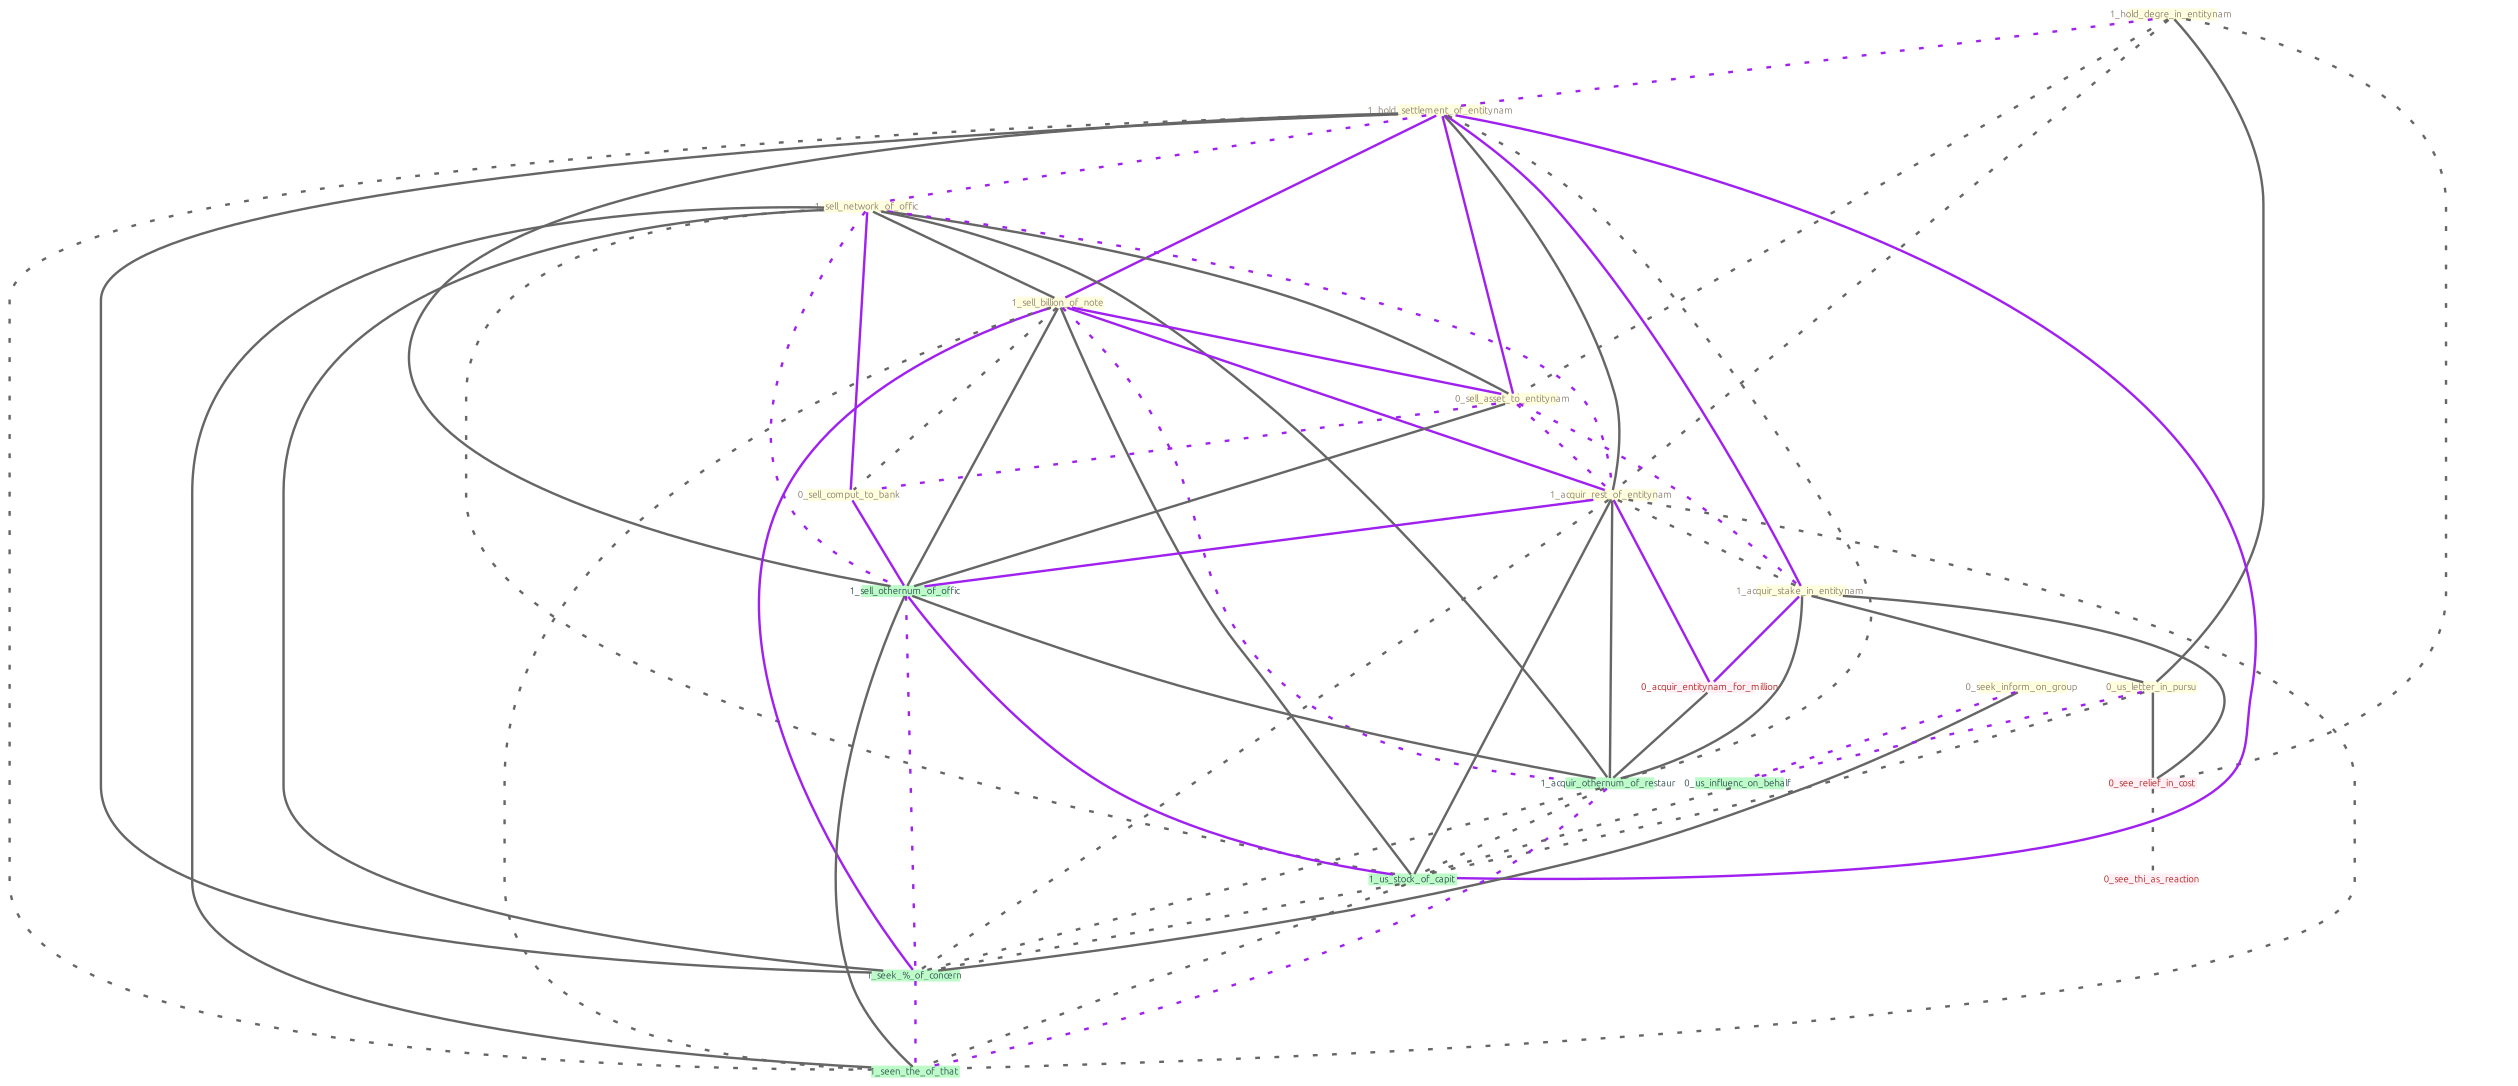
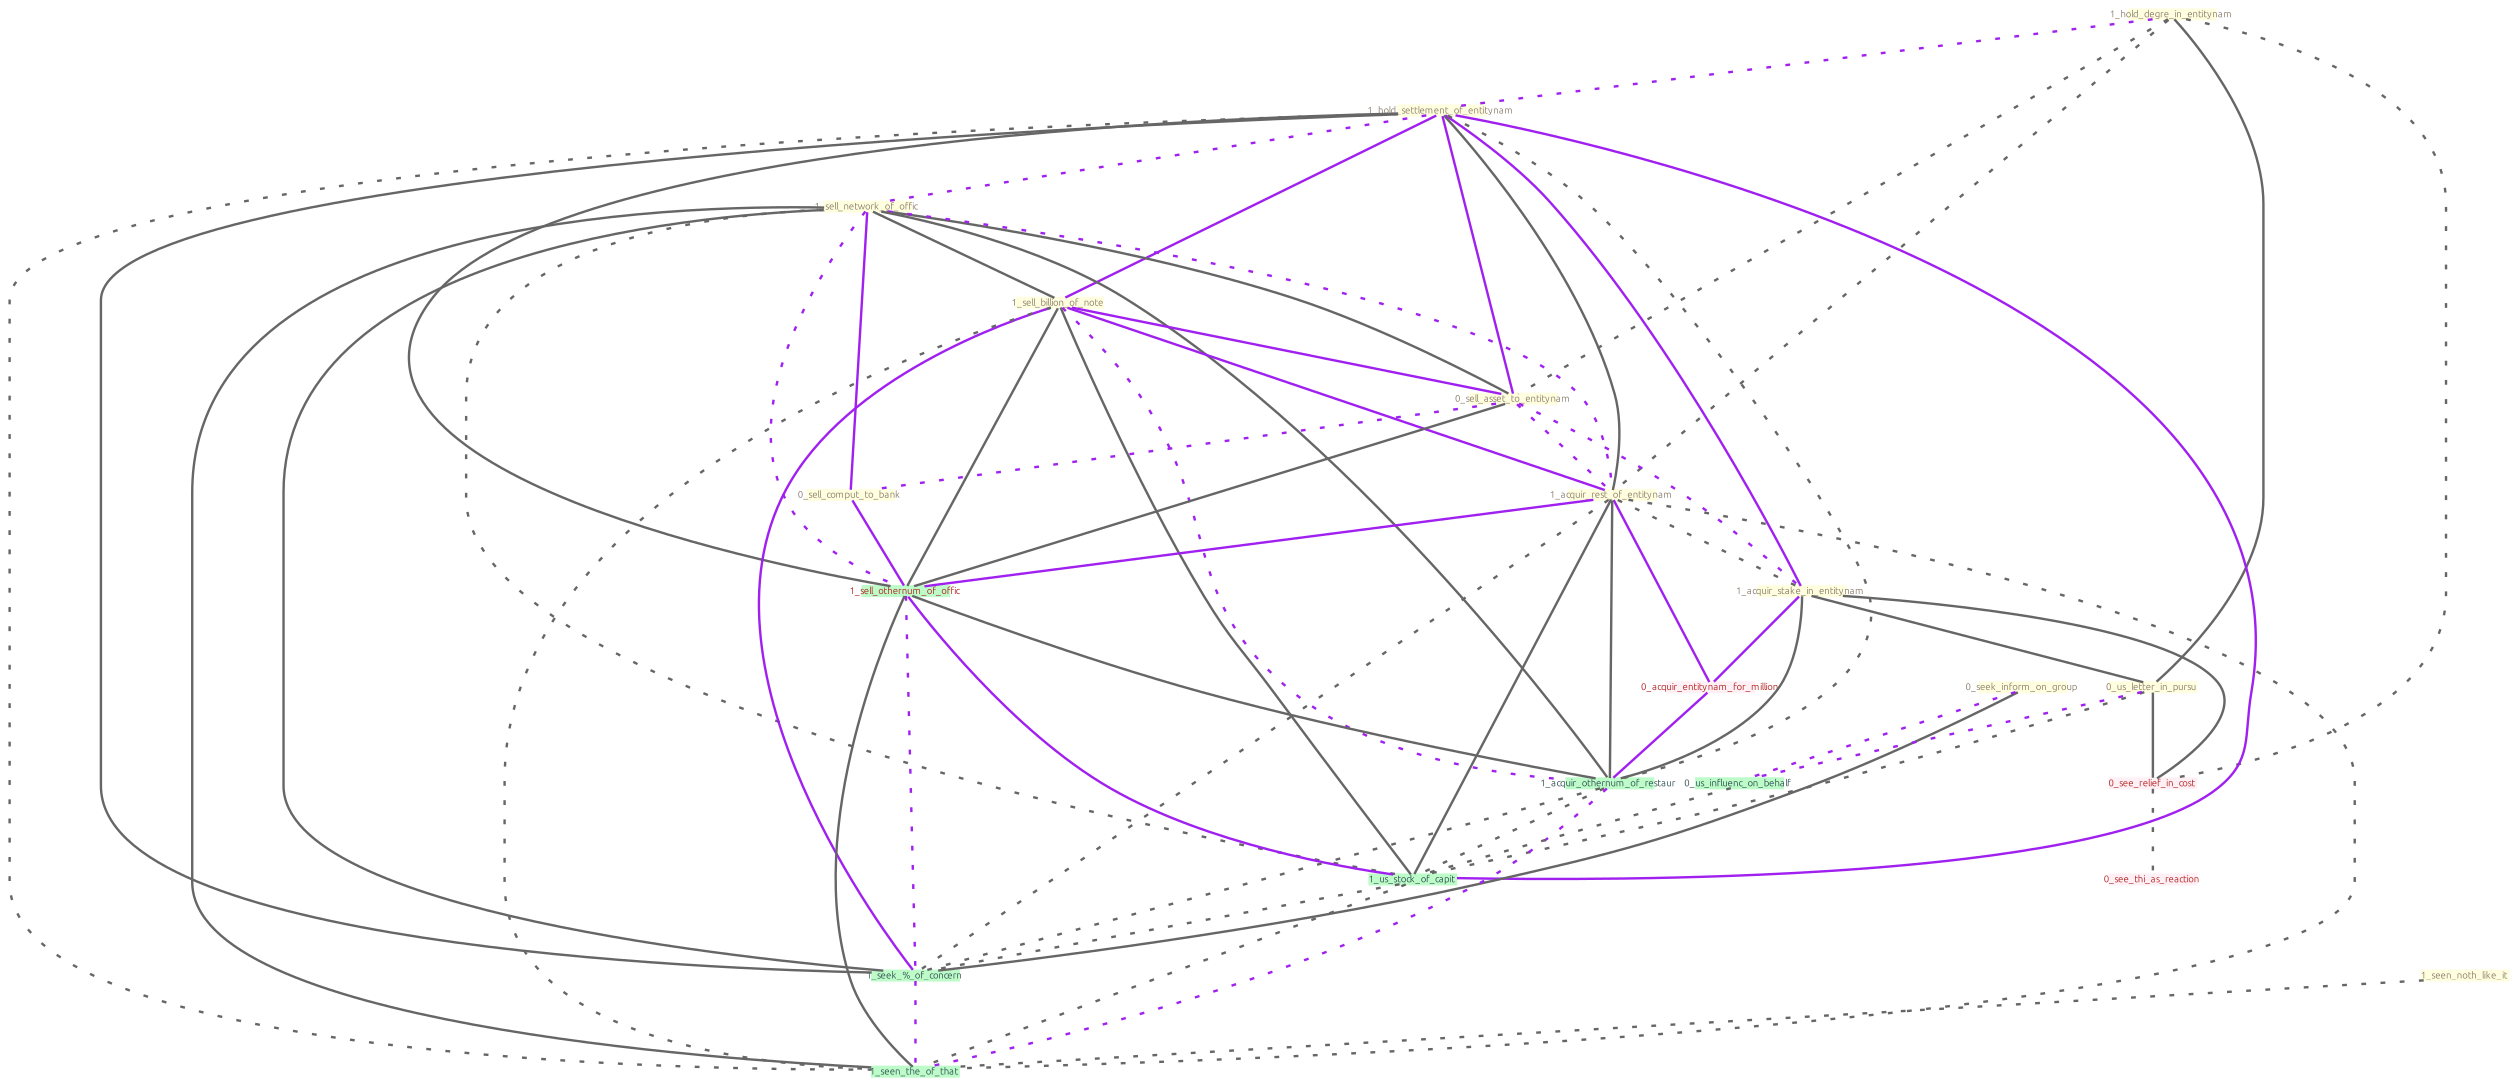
edge "1_sell_billion_of_note" -- "0_sell_comput_to_bank": removed
node "1_sell_othernum_of_offic": fontcolor #2f4f4f -> #b22222
edge "0_acquir_entitynam_for_million" -- "1_acquir_othernum_of_restaur": color gray40 -> purple
node "1_seen_noth_like_it": added
